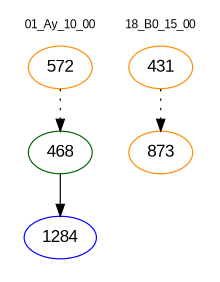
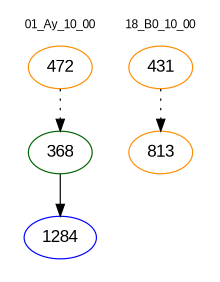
cluster "18_B0_15_00": label "18_B0_15_00" -> "18_B0_10_00"
node "572": label "572" -> "472"
node "468": label "468" -> "368"
node "873": label "873" -> "813"
